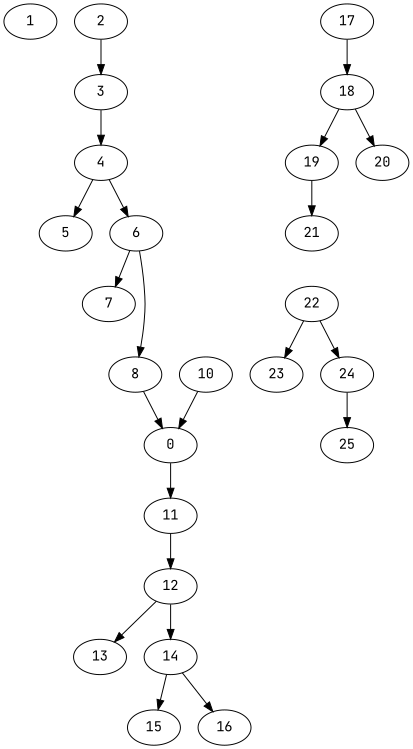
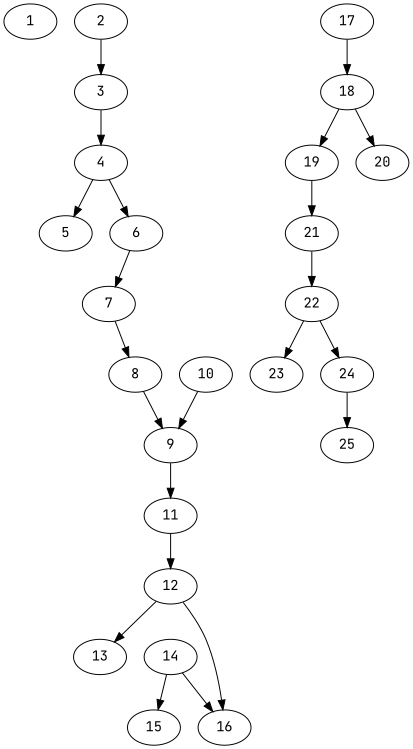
edge "21" -> "22": added
edge "6" -> "8": now "7" -> "8"
node "0": label "0" -> "9"
edge "12" -> "14": now "12" -> "16"
